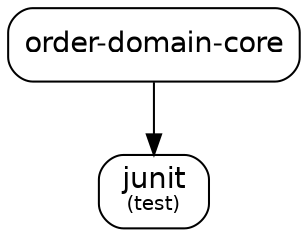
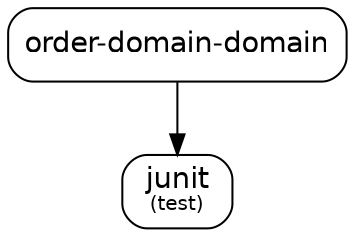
node "order-domain-core": label "order-domain-core" -> "order-domain-domain"
